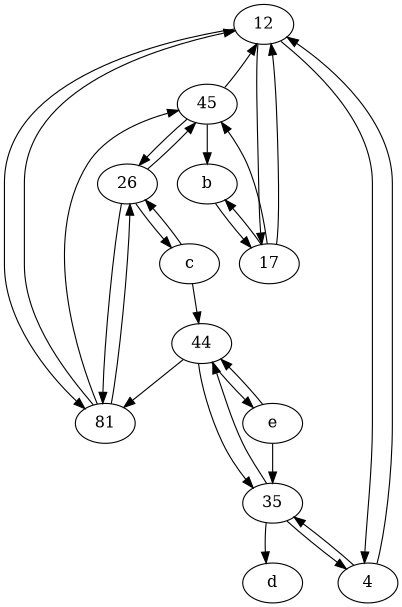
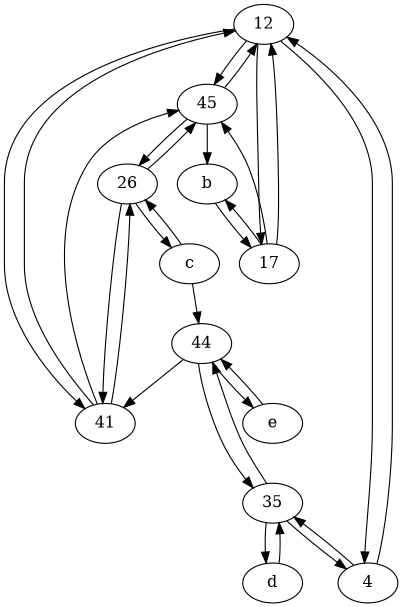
edge "12" -> "45": added
node "81": label "81" -> "41"
edge "e" -> "35": now "d" -> "35"
